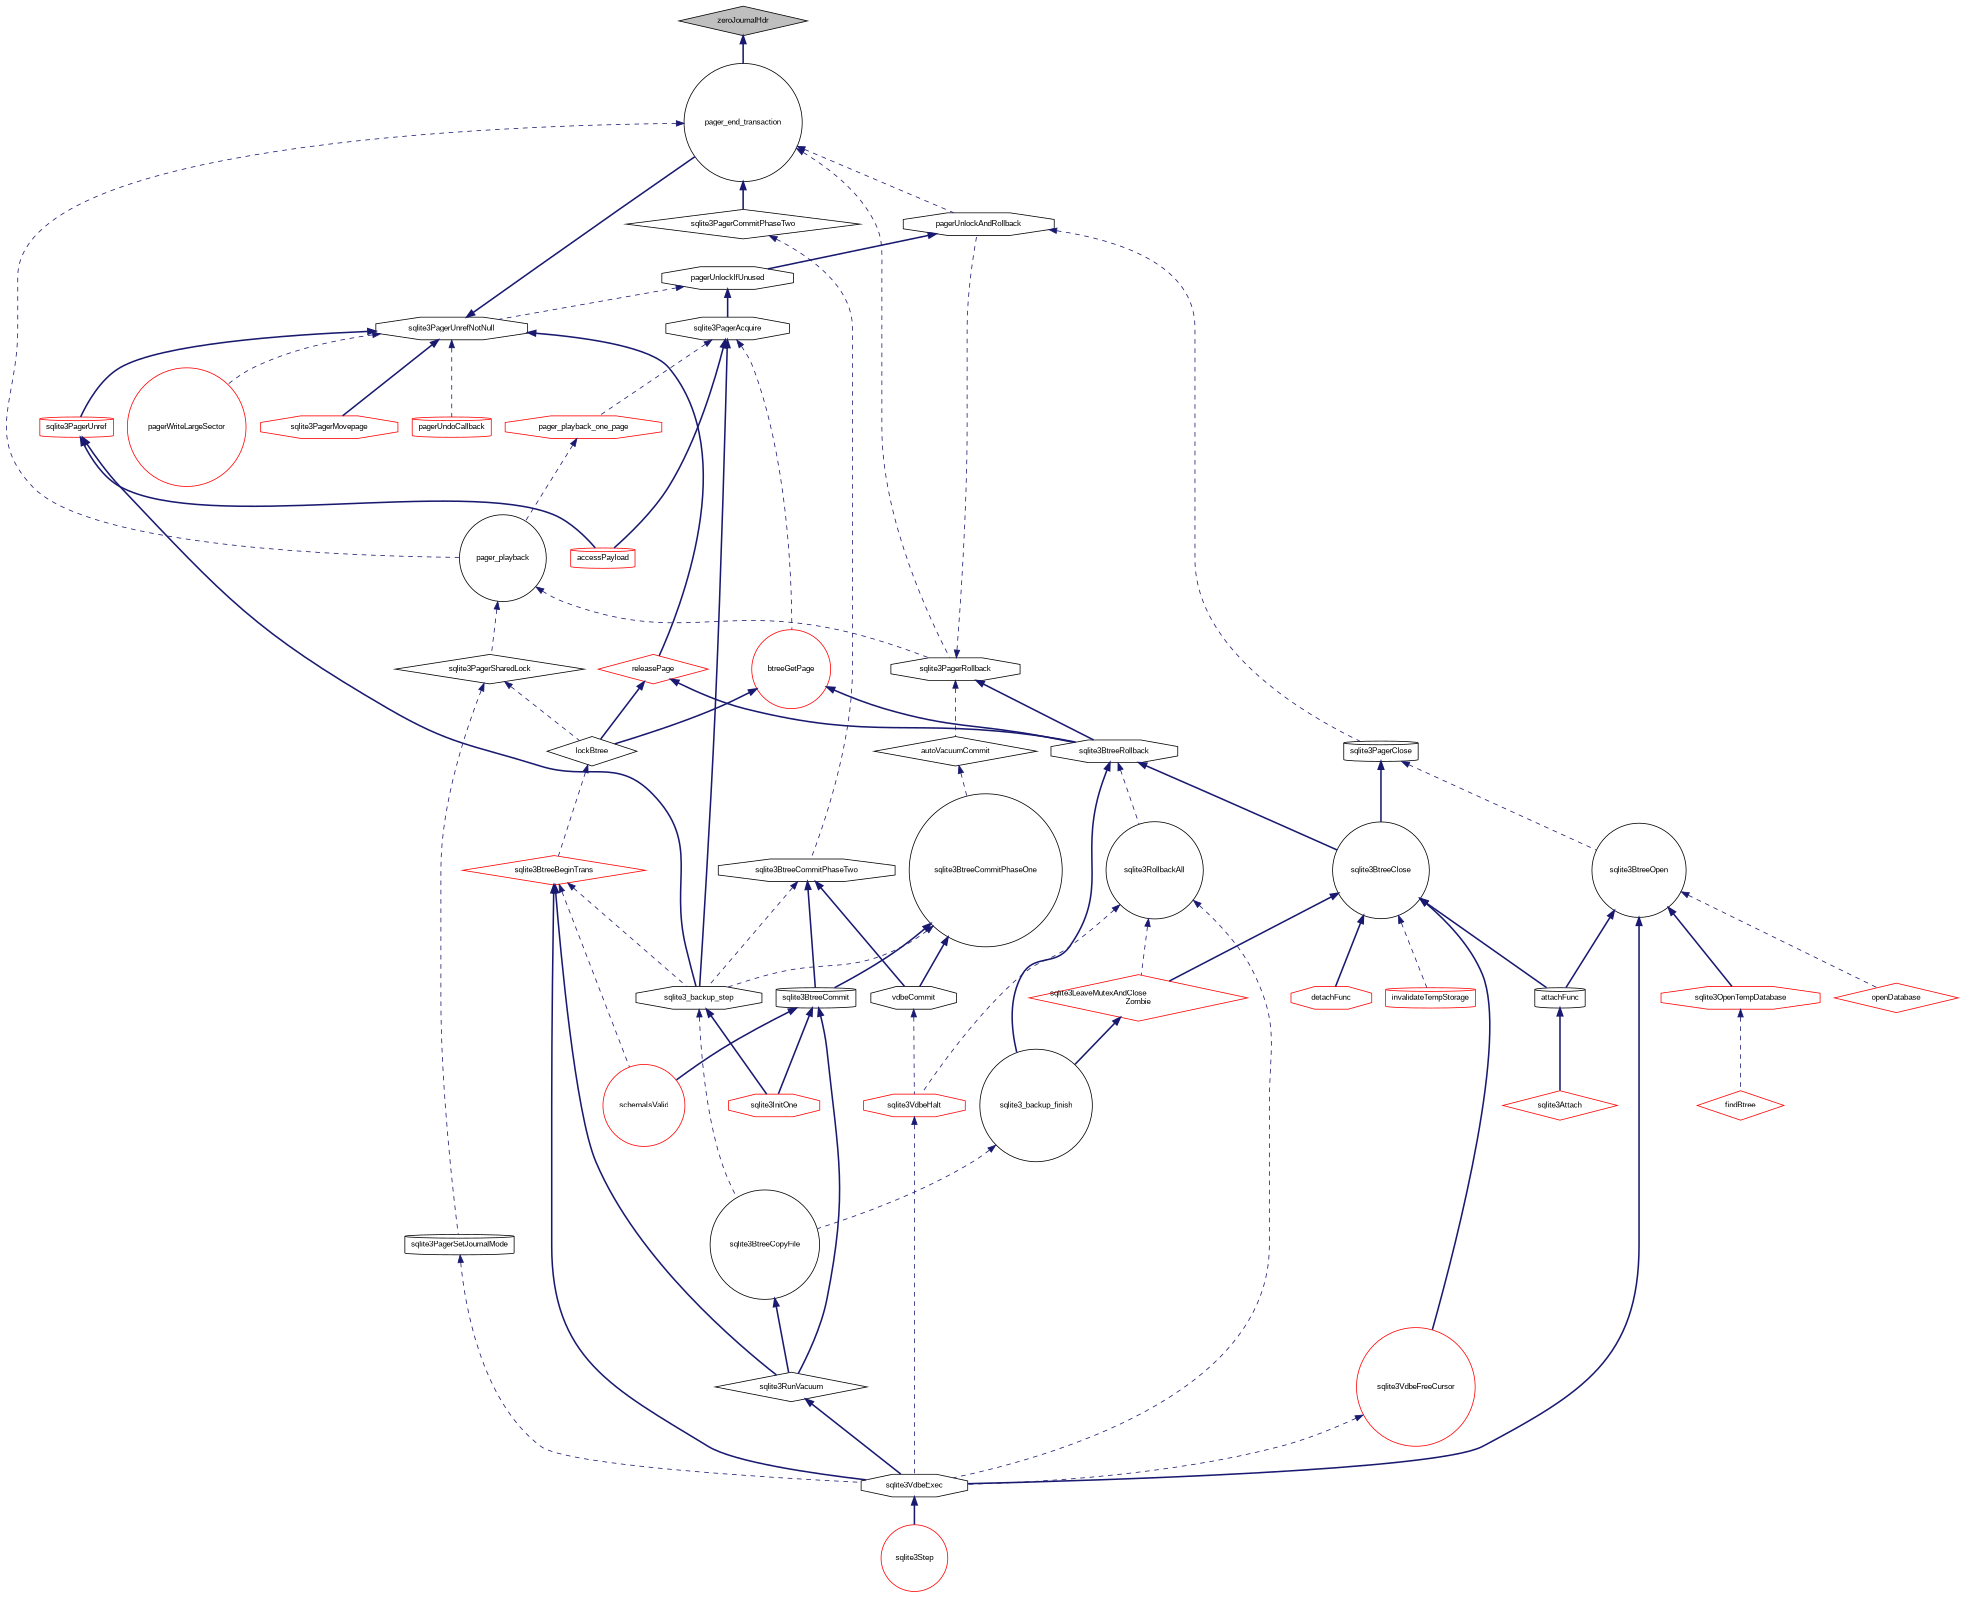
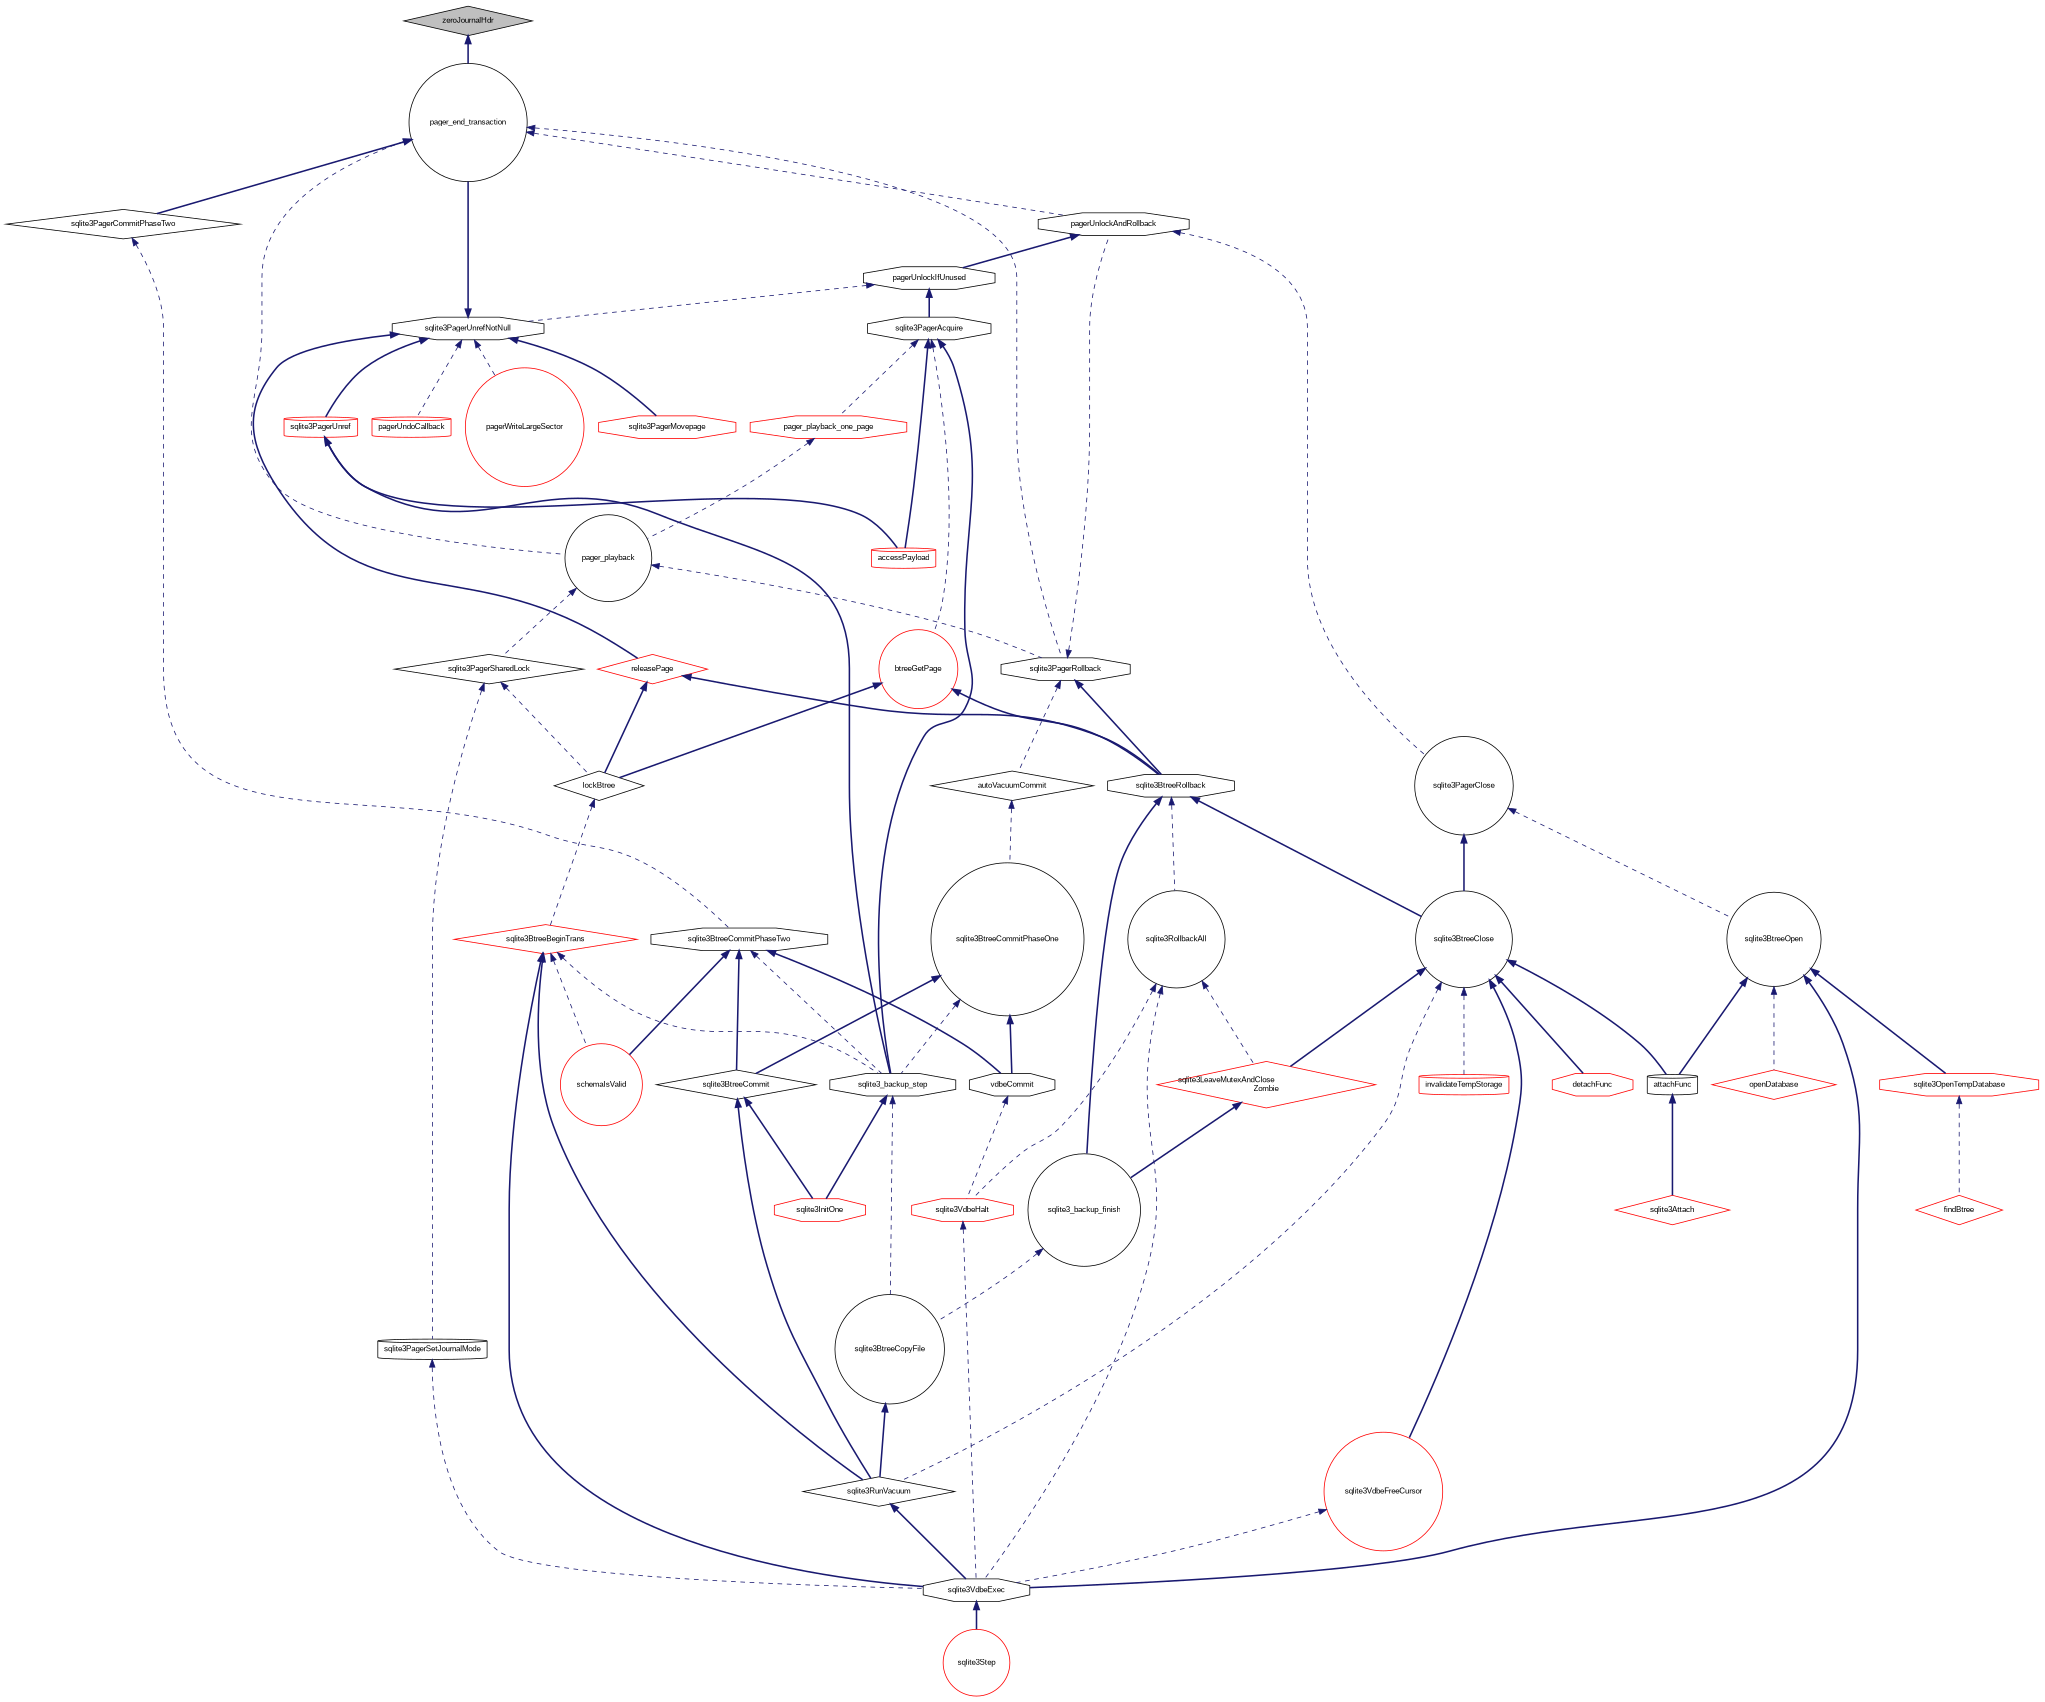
node "sqlite3PagerClose": shape cylinder -> circle
node "sqlite3BtreeCommit": shape cylinder -> diamond
edge "schemaIsValid" -> "sqlite3BtreeCommit": now "schemaIsValid" -> "sqlite3BtreeCommitPhaseTwo"
edge "sqlite3RunVacuum" -> "sqlite3BtreeClose": added
